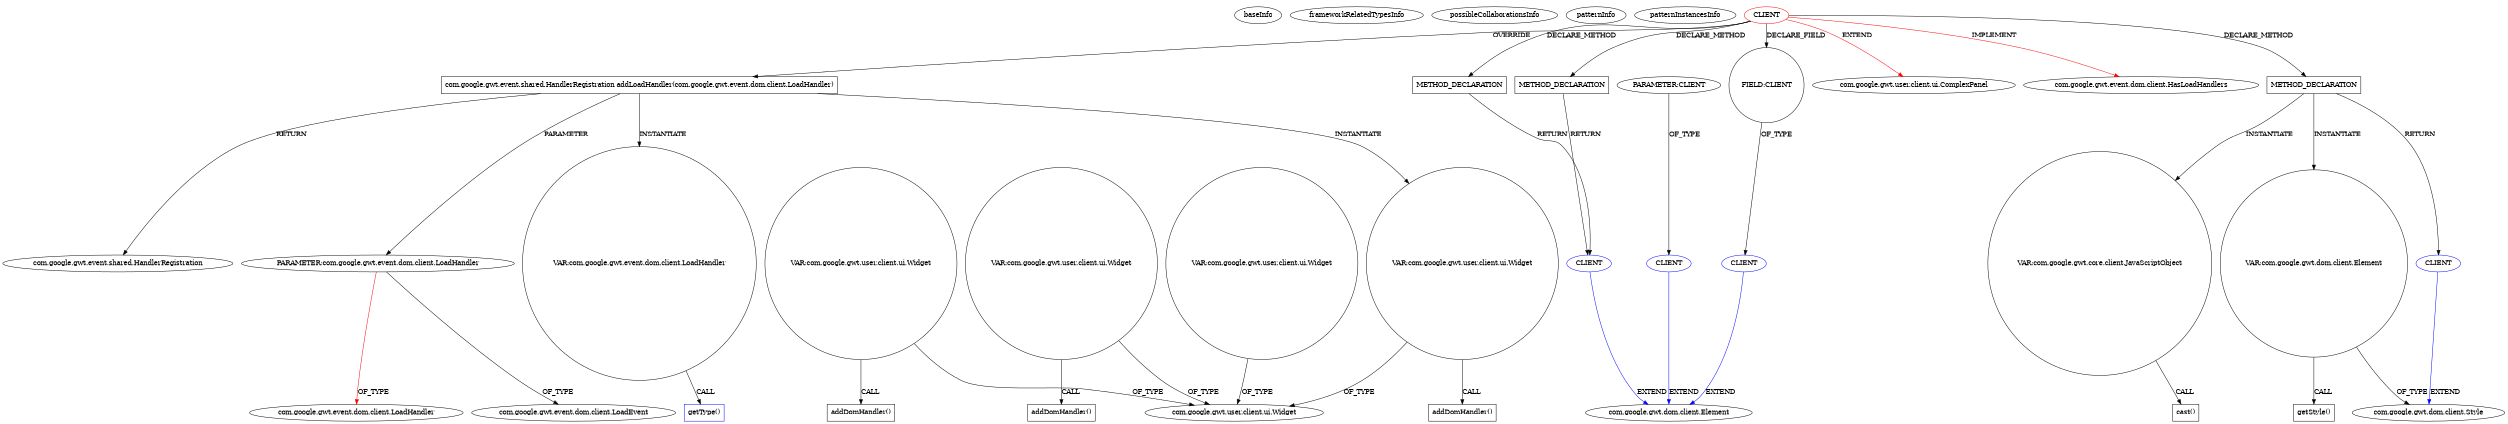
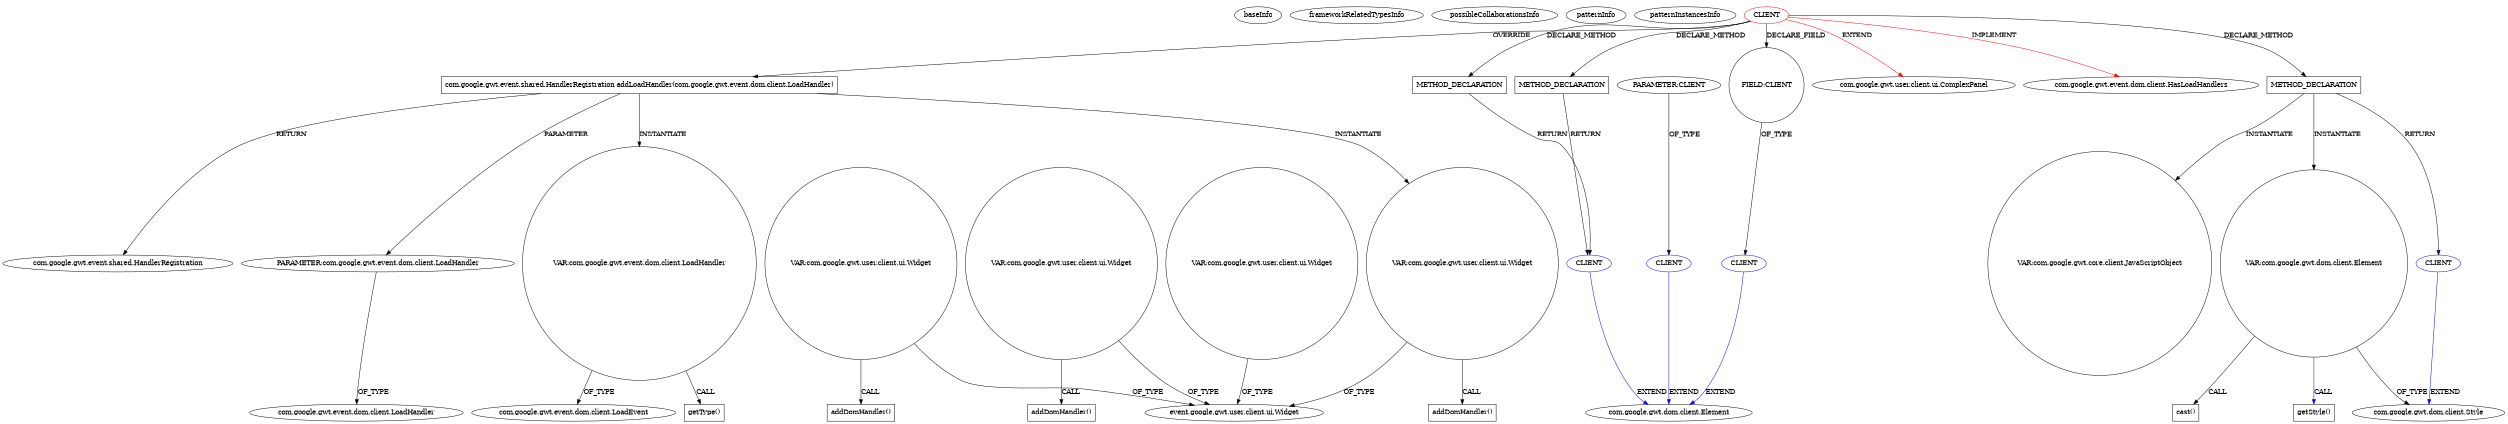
edge "PARAMETER:com.google.gwt.event.dom.client.LoadHandler" -> "com.google.gwt.event.dom.client.LoadHandler": color red -> black
edge "PARAMETER:com.google.gwt.event.dom.client.LoadHandler" -> "com.google.gwt.event.dom.client.LoadEvent": now "VAR:com.google.gwt.event.dom.client.LoadHandler" -> "com.google.gwt.event.dom.client.LoadEvent"
edge "VAR:com.google.gwt.dom.client.Element" -> "getStyle()": color black -> blue
edge "VAR:com.google.gwt.core.client.JavaScriptObject" -> "cast()": now "VAR:com.google.gwt.dom.client.Element" -> "cast()"
node "getType()": color blue -> black
node "com.google.gwt.user.client.ui.Widget": label "com.google.gwt.user.client.ui.Widget" -> "event.google.gwt.user.client.ui.Widget"
